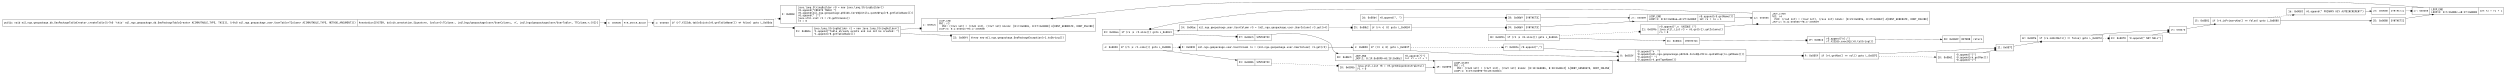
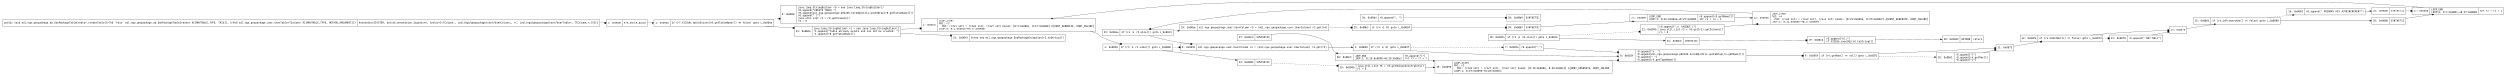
edge "38: 0x00b9" -> "27: 0x00b9": removed
node "3: 0x002c": text "LOOP_END" -> "LOOP_START"
edge "23: 0x00aa" -> "37: 0x00c3": now "23: 0x00aa" -> "5: 0x0032"
edge "3: 0x002c" -> "4: 0x0030": added
